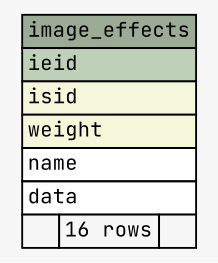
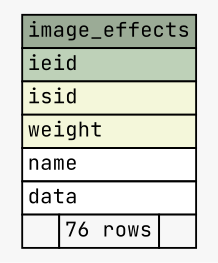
node "image_effects": text "16 rows" -> "76 rows"
